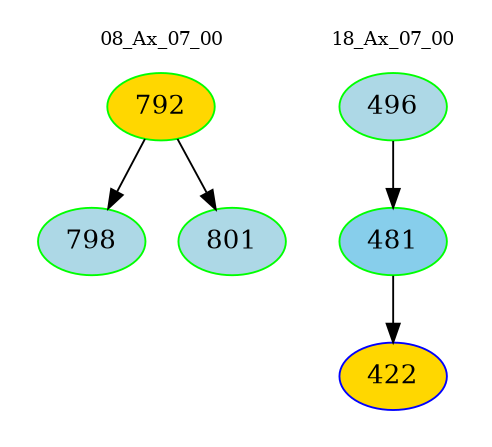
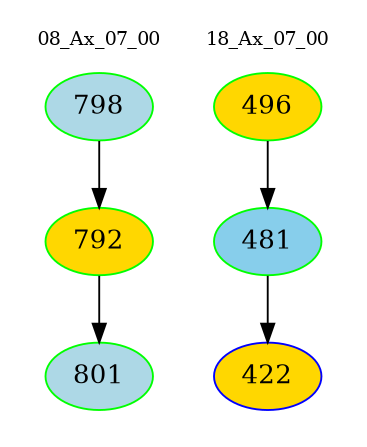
node "496": fillcolor lightblue -> gold
edge "792" -> "798": reversed
